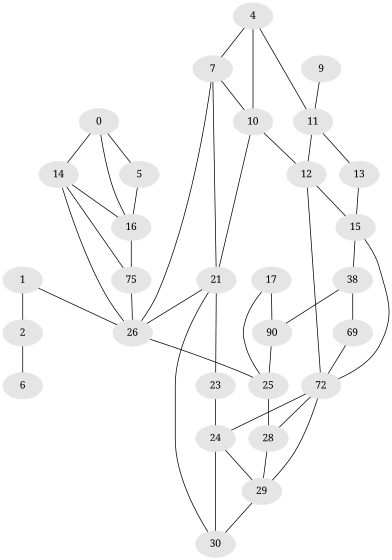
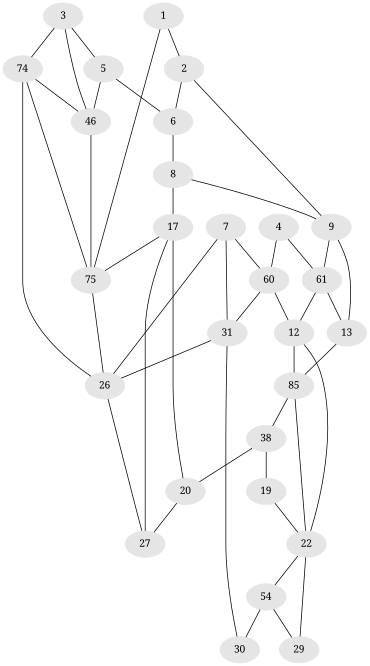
edge "4" -- "7": removed
edge "5" -- "6": added
node "0": label "0" -> "3"
node "10": label "10" -> "60"
node "11": label "11" -> "61"
edge "2" -- "9": added
node "14": label "14" -> "74"
node "8": added
node "16": label "16" -> "46"
node "15": label "15" -> "85"
edge "17" -- "75": added
edge "9" -- "13": added
node "21": label "21" -> "31"
edge "1" -- "26": now "1" -- "75"
node "90": label "90" -> "20"
node "69": label "69" -> "19"
node "23": removed
node "25": label "25" -> "27"
node "72": label "72" -> "22"
node "24": label "24" -> "54"
node "28": removed
edge "29" -- "30": removed
